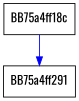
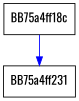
node "BB75a4ff291": label "BB75a4ff291" -> "BB75a4ff231"
